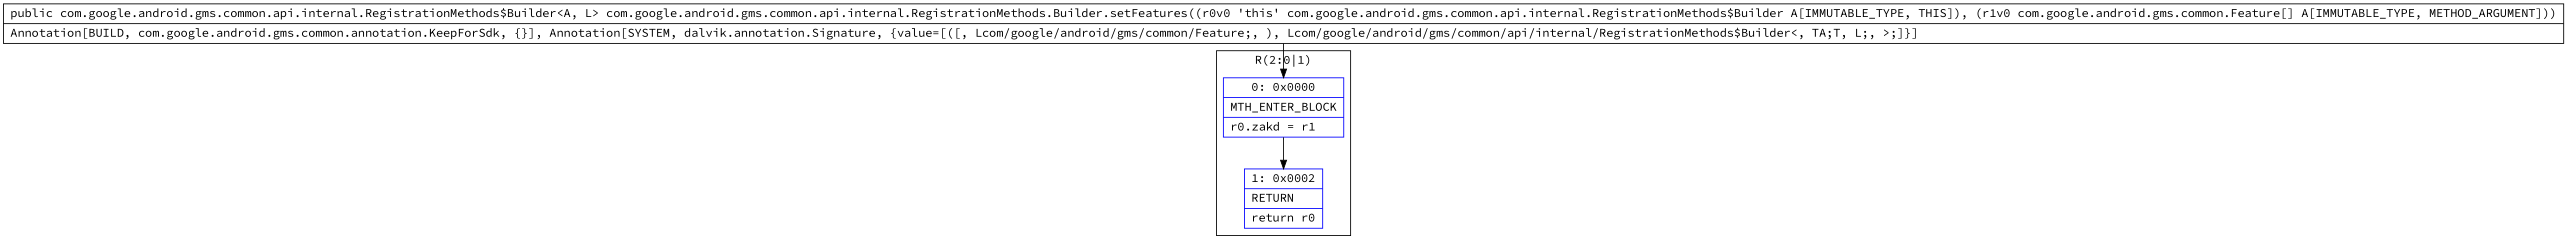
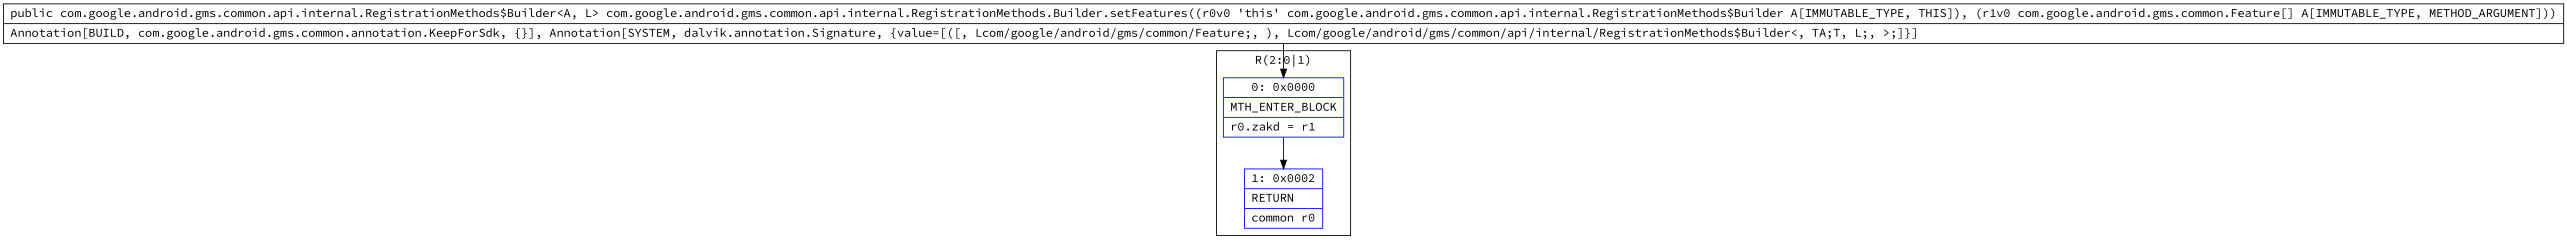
node "1: 0x0002": text "return r0" -> "common r0"
